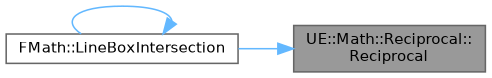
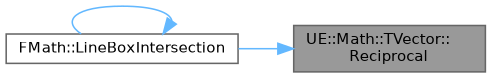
node "UE::Math::Reciprocal:: Reciprocal": label "UE::Math::Reciprocal:: Reciprocal" -> "UE::Math::TVector:: Reciprocal"
